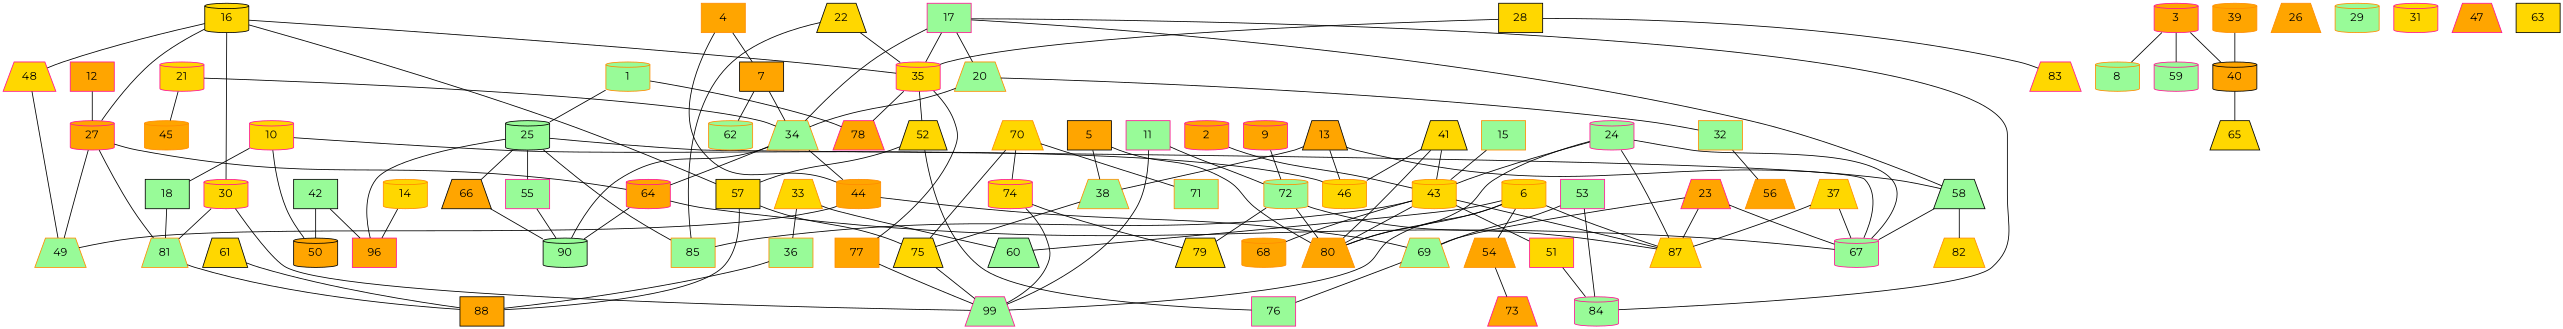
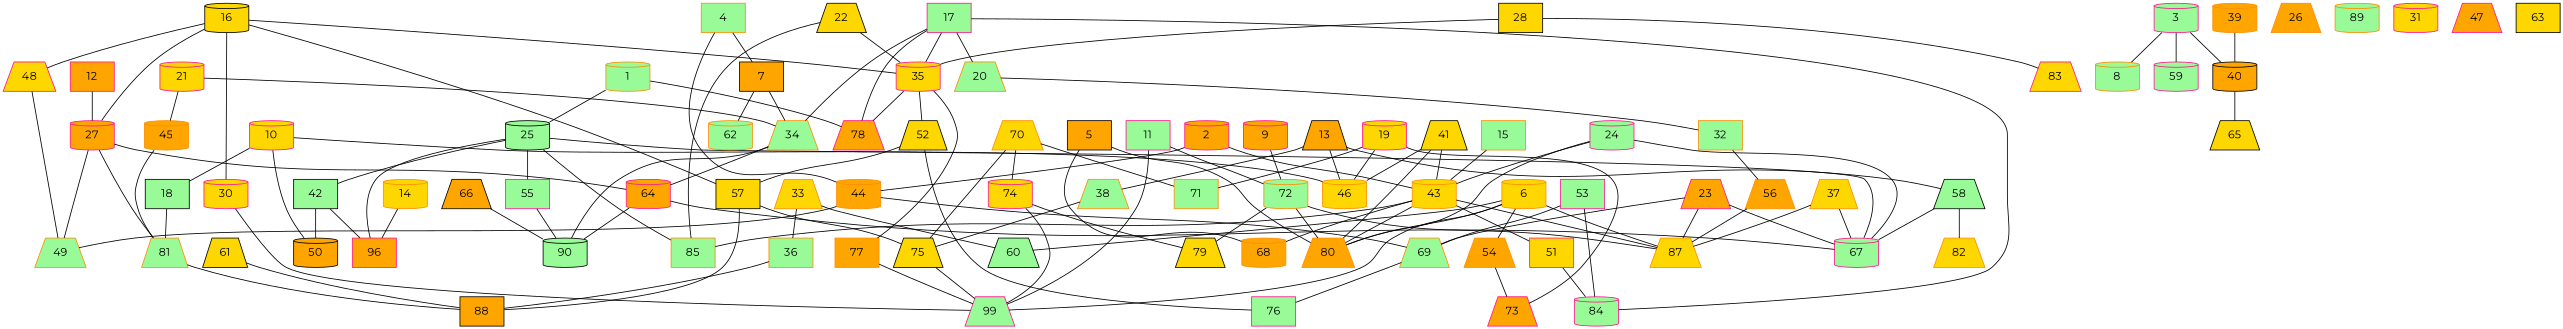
node "4": fillcolor orange -> palegreen
node "3": fillcolor orange -> palegreen
node "29": label "29" -> "89"
edge "17" -- "58": now "17" -- "78"
edge "20" -- "34": removed
node "19": added
edge "34" -- "44": now "2" -- "44"
edge "25" -- "66": now "25" -- "42"
edge "5" -- "38": now "5" -- "68"
edge "24" -- "87": now "56" -- "87"
edge "30" -- "81": now "45" -- "81"
